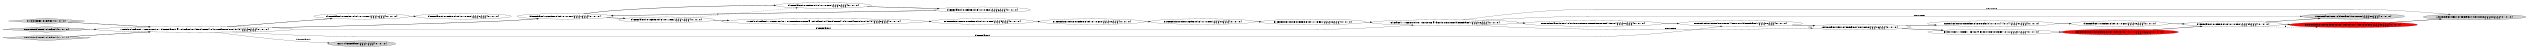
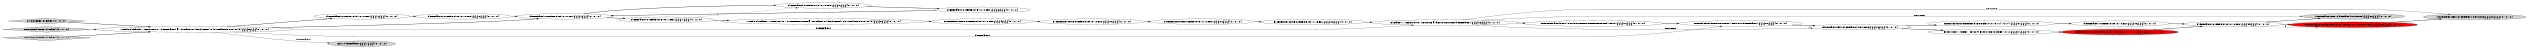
edge "directedGraph.putEdgeValue(N1,N2,E12)@@@5@@@['1', '1', '0']" -> "directedGraph.putEdgeValue(N1,N1,E11)@@@4@@@['1', '1', '1']": added
